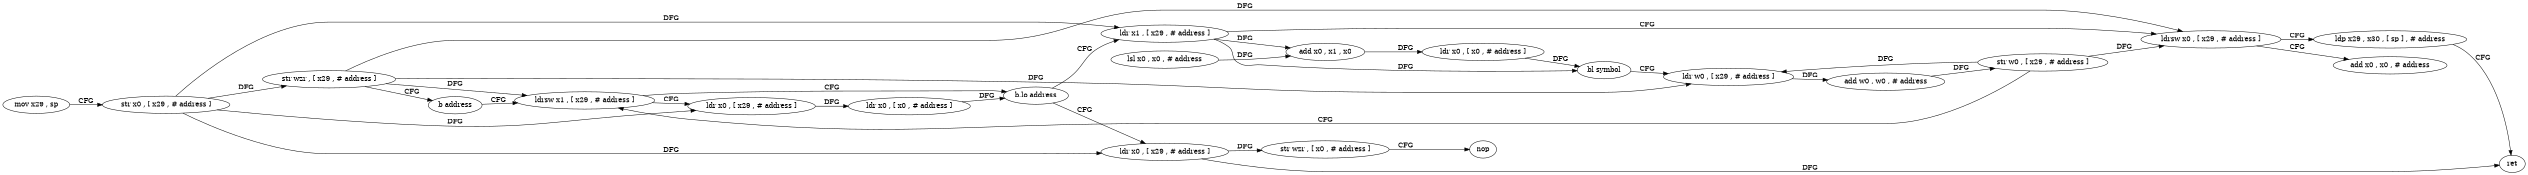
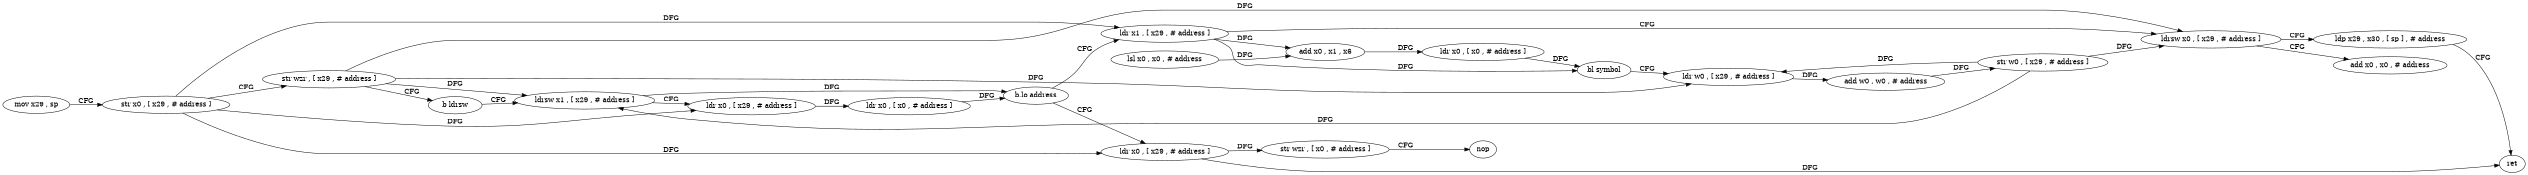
node "add x0 , x1 , x0": label "add x0 , x1 , x0" -> "add x0 , x1 , x6"
edge "str x0 , [ x29 , # address ]" -> "str wzr , [ x29 , # address ]": label "DFG" -> "CFG"
edge "ldrsw x1 , [ x29 , # address ]" -> "b.lo address": label "CFG" -> "DFG"
node "b address": label "b address" -> "b ldrsw"
edge "str w0 , [ x29 , # address ]" -> "ldrsw x1 , [ x29 , # address ]": label "CFG" -> "DFG"
